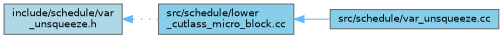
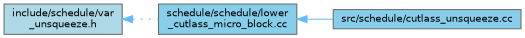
node "src/schedule/lower _cutlass_micro_block.cc": label "src/schedule/lower _cutlass_micro_block.cc" -> "schedule/schedule/lower _cutlass_micro_block.cc"
node "src/schedule/var_unsqueeze.cc": label "src/schedule/var_unsqueeze.cc" -> "src/schedule/cutlass_unsqueeze.cc"
